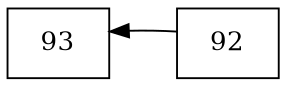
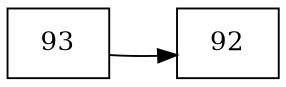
edge "92" -> "93": reversed
